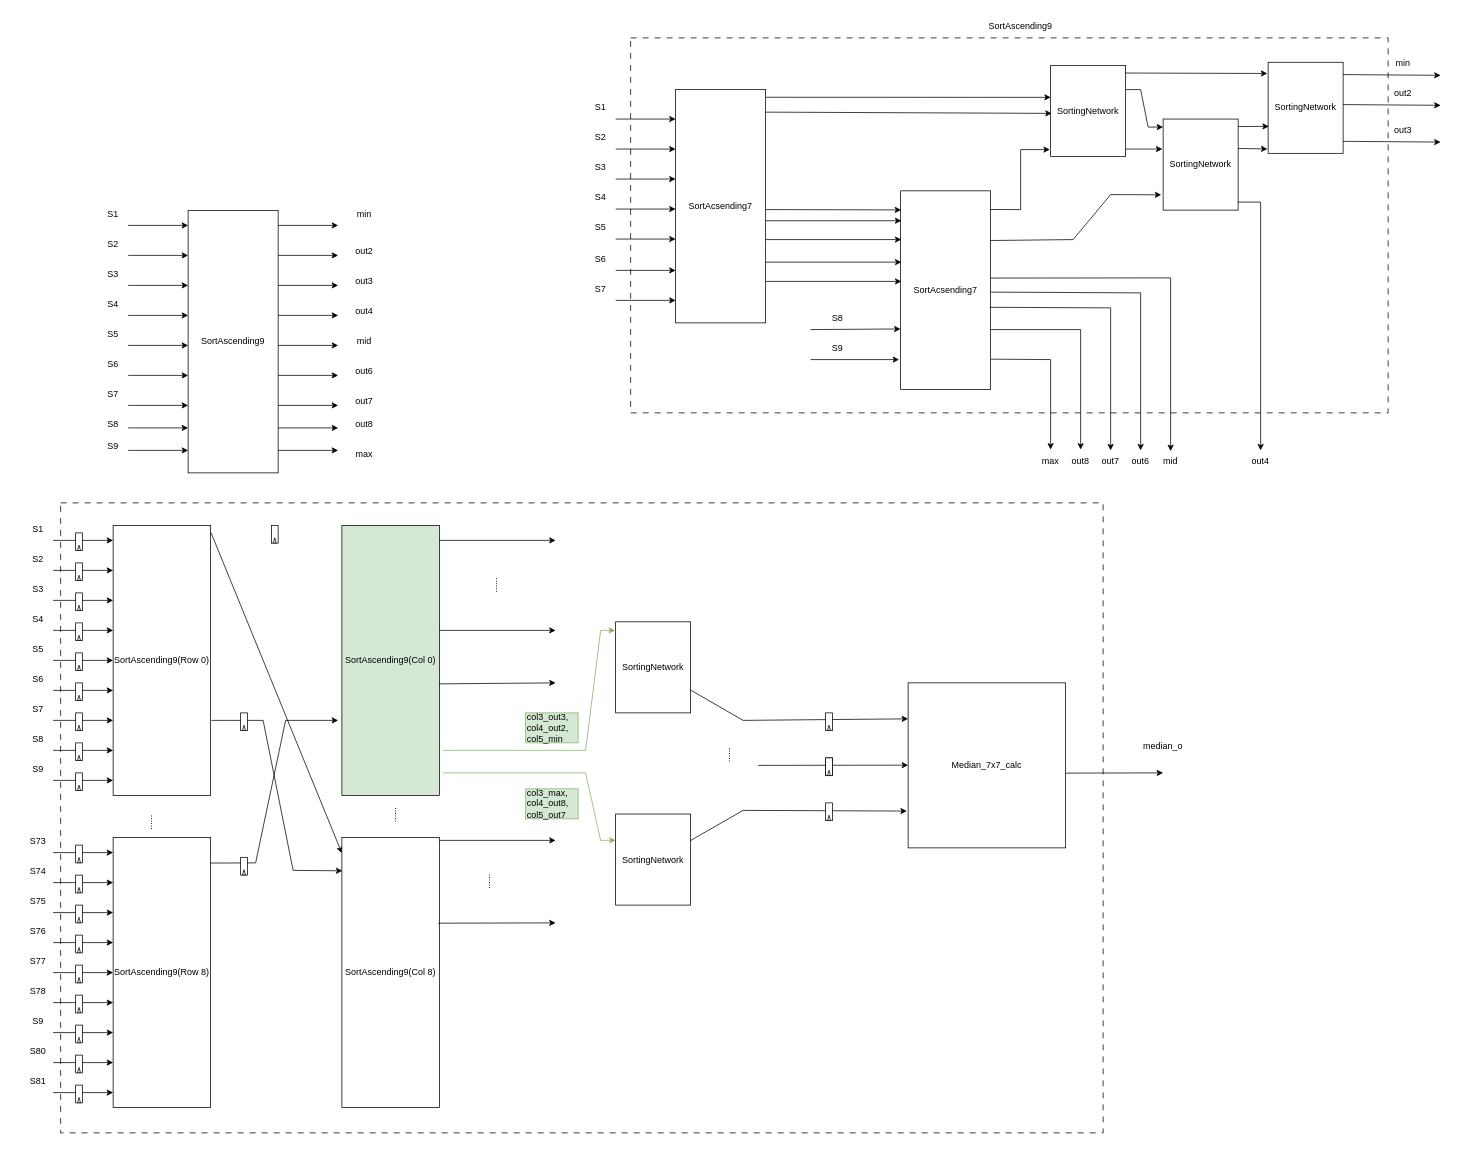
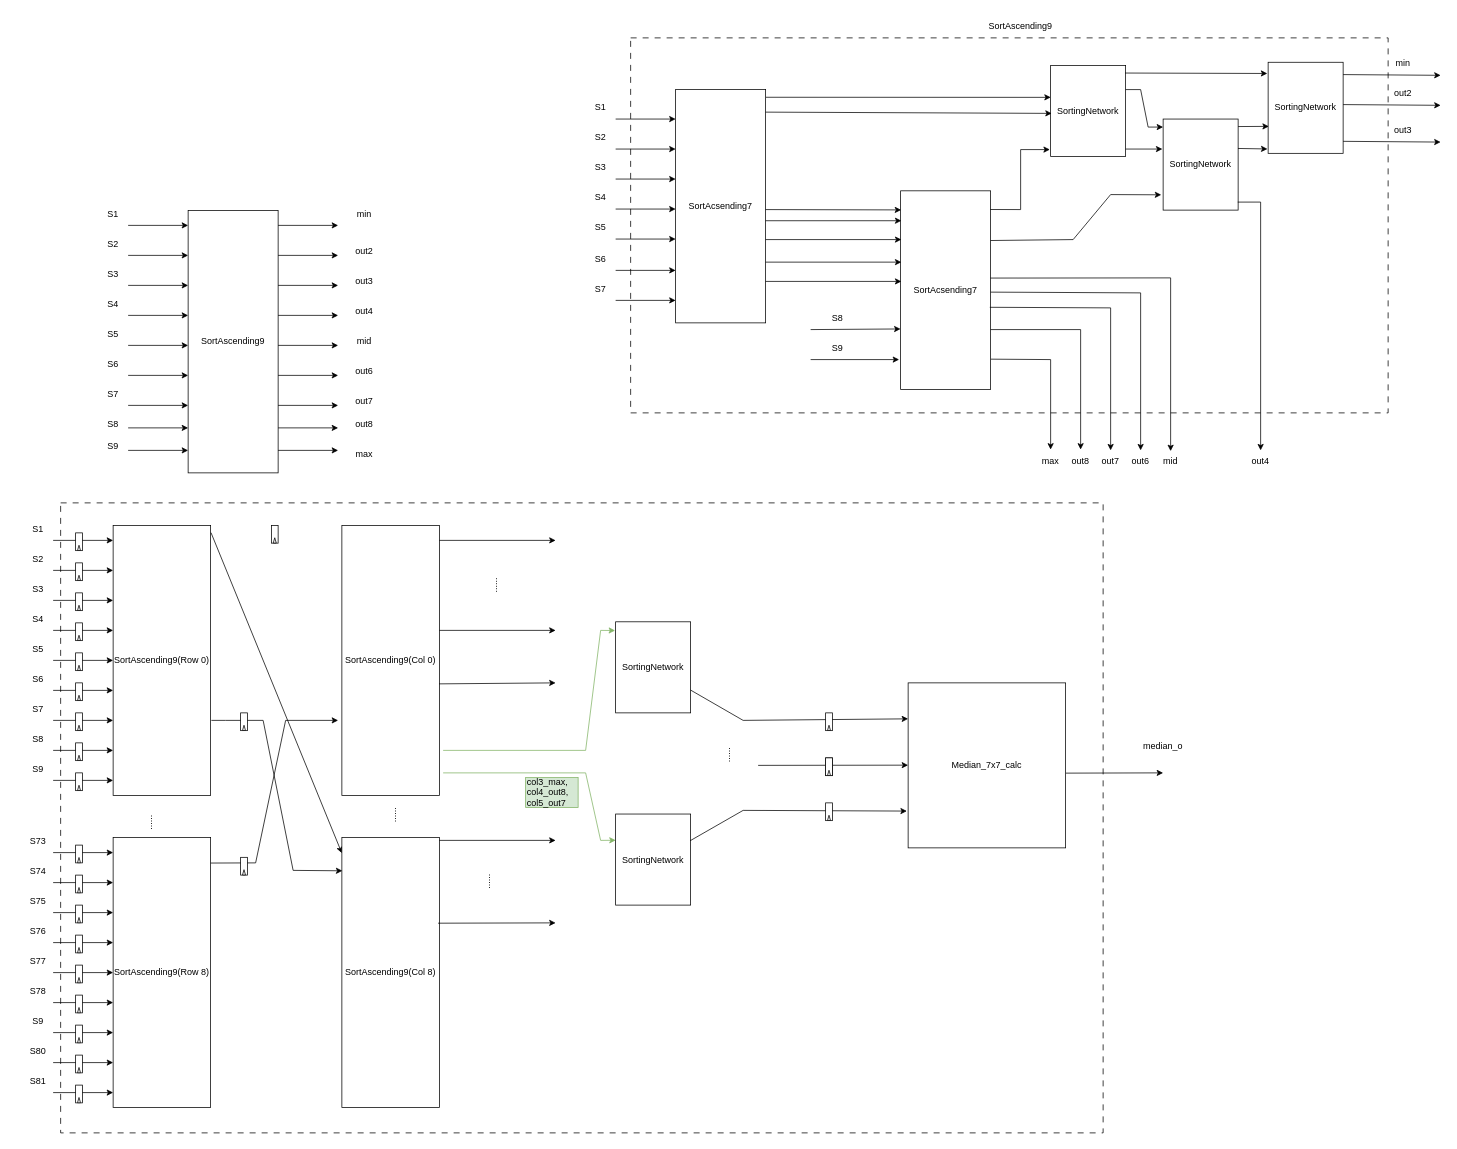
node "SortAscending9(Col 0)": fillcolor #d5e8d4 -> #ffffff
node "col3_out3, col4_out2, col5_min": removed
node "col3_max, col4_out8, col5_out7": moved (552, 804) -> (552, 793)
